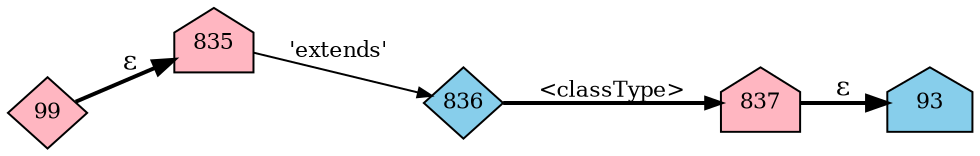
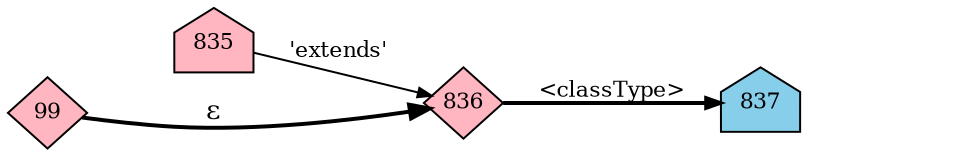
edge "99" -> "835": now "99" -> "836"
node "836": fillcolor skyblue -> lightpink
node "837": fillcolor lightpink -> skyblue
node "93": removed
